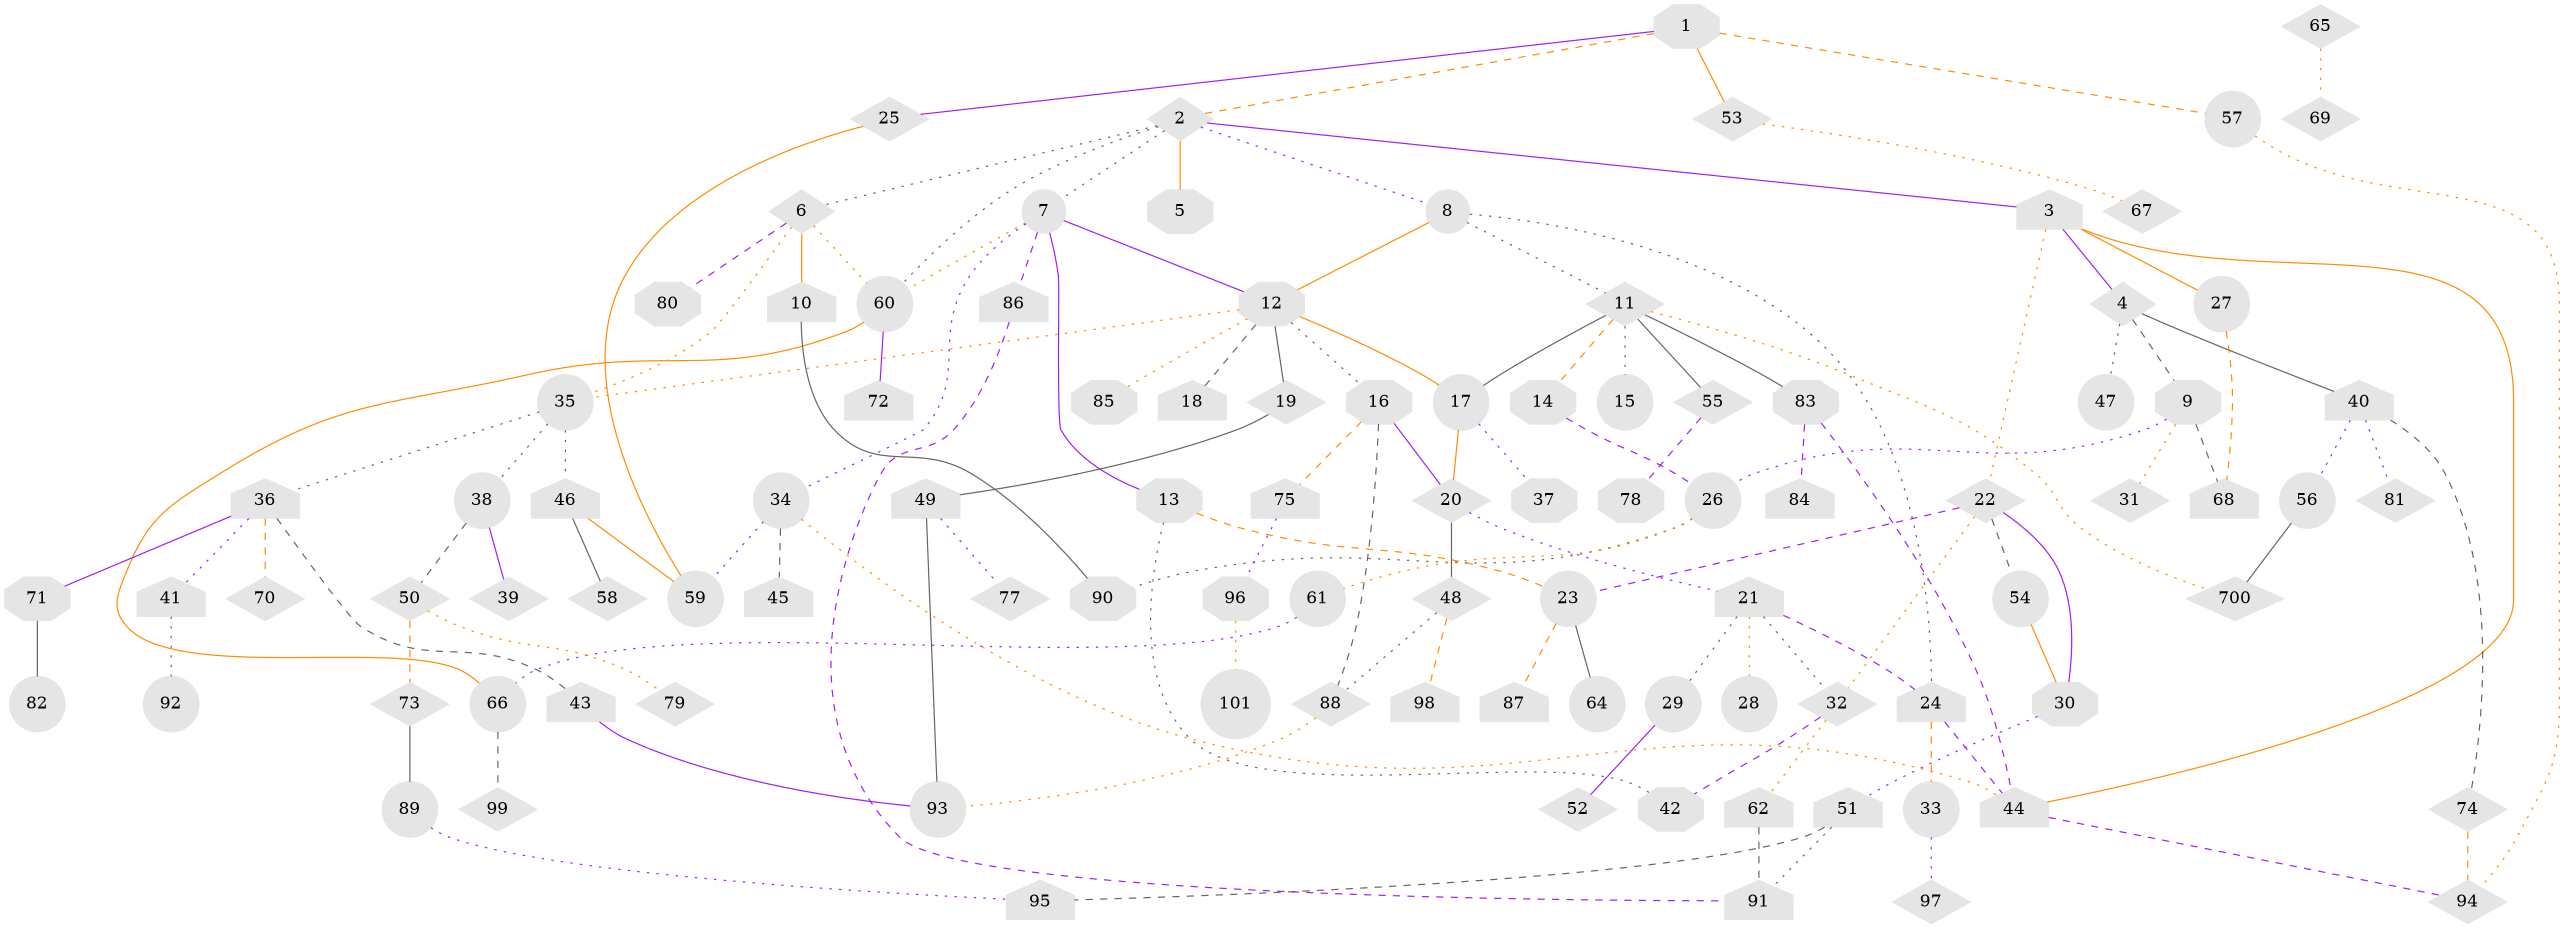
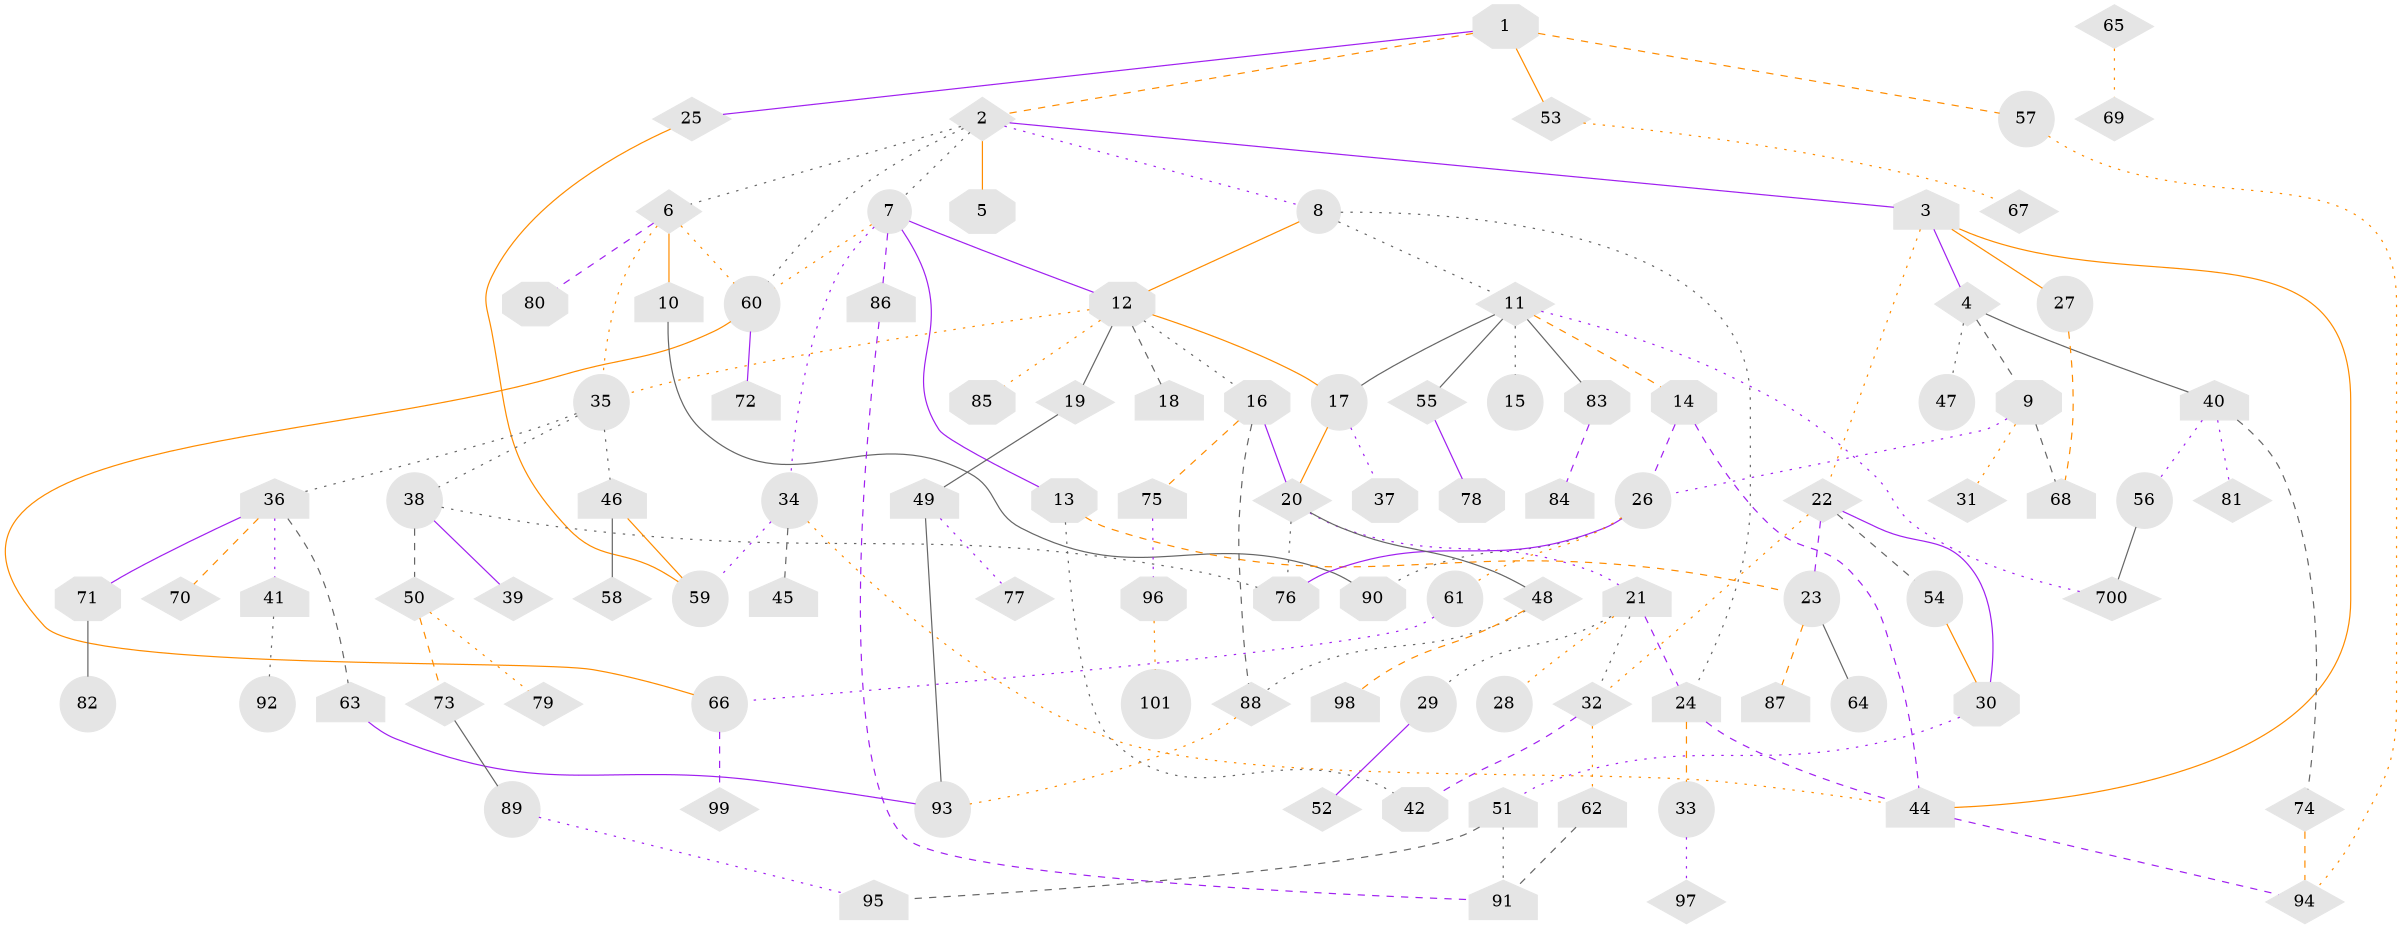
edge "11" -- "700": color darkorange -> purple
edge "55" -- "78": style dashed -> solid
edge "83" -- "44": now "14" -- "44"
node "76": added
node "43": label "43" -> "63"
edge "66" -- "99": color gray40 -> purple
